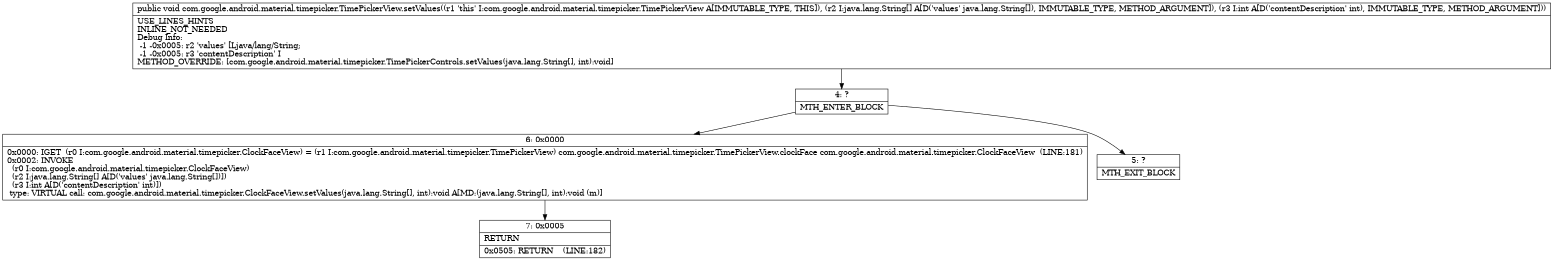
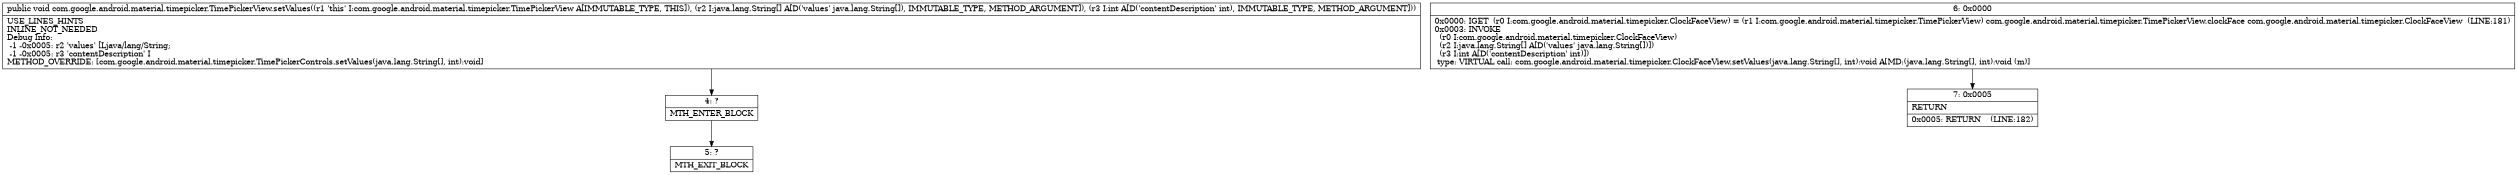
edge "4: ?" -> "6: 0x0000": removed
node "6: 0x0000": text "0x0002: INVOKE" -> "0x0003: INVOKE"
node "7: 0x0005": text "0x0505: RETURN    (LINE:182)" -> "0x0005: RETURN    (LINE:182)"
